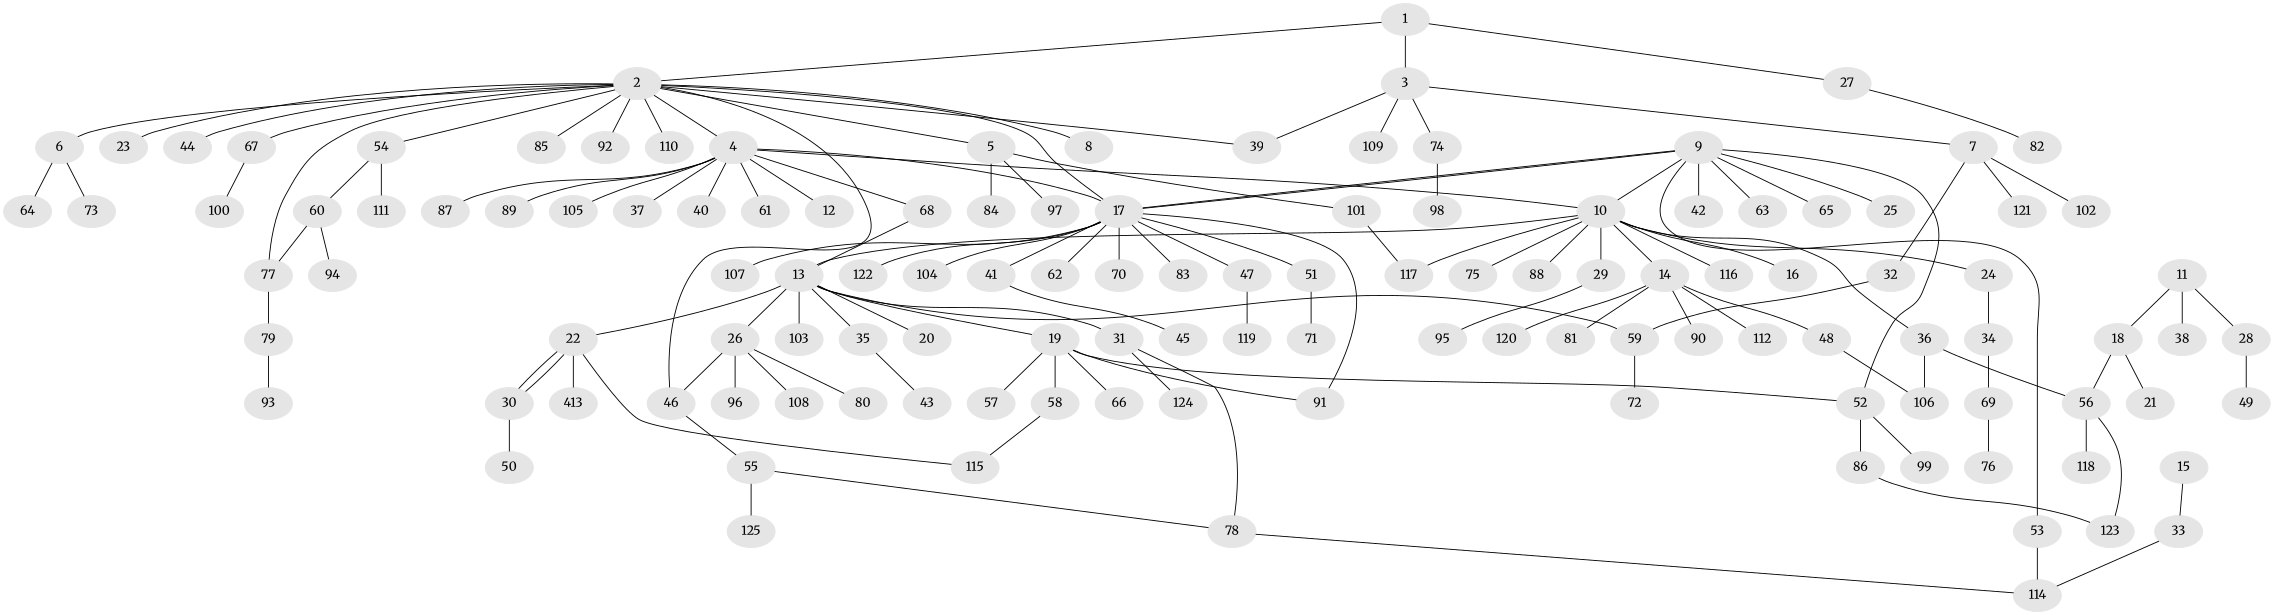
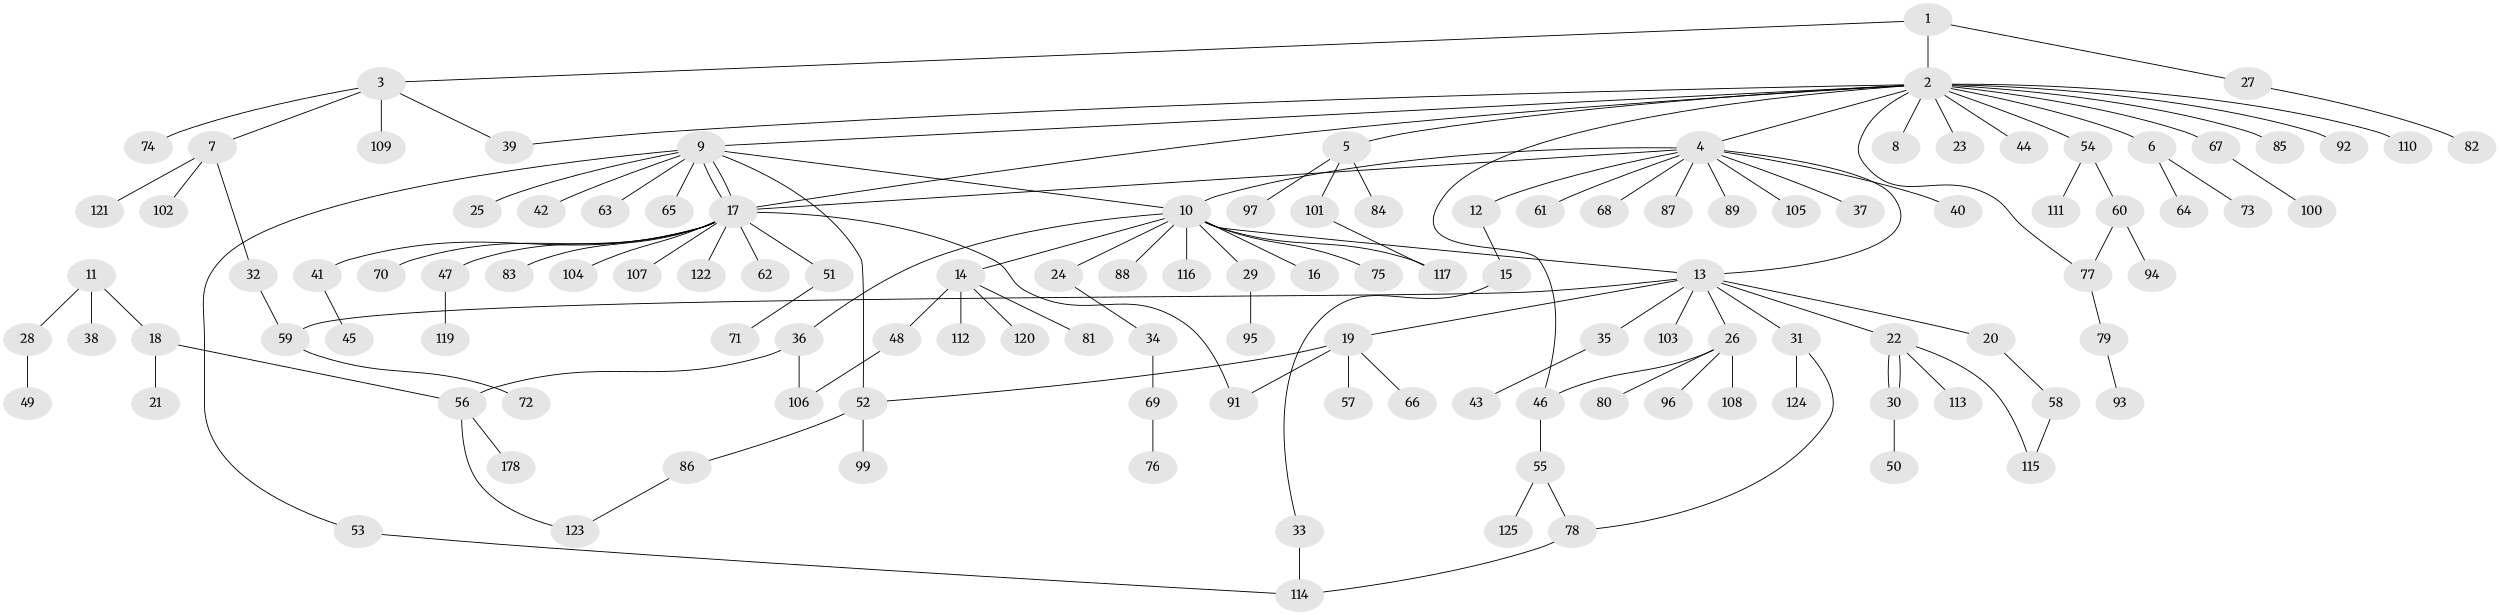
edge "2" -- "9": added
node "98": removed
edge "68" -- "13": now "4" -- "13"
edge "12" -- "15": added
node "90": removed
edge "19" -- "58": now "20" -- "58"
node "413": label "413" -> "113"
node "118": label "118" -> "178"
